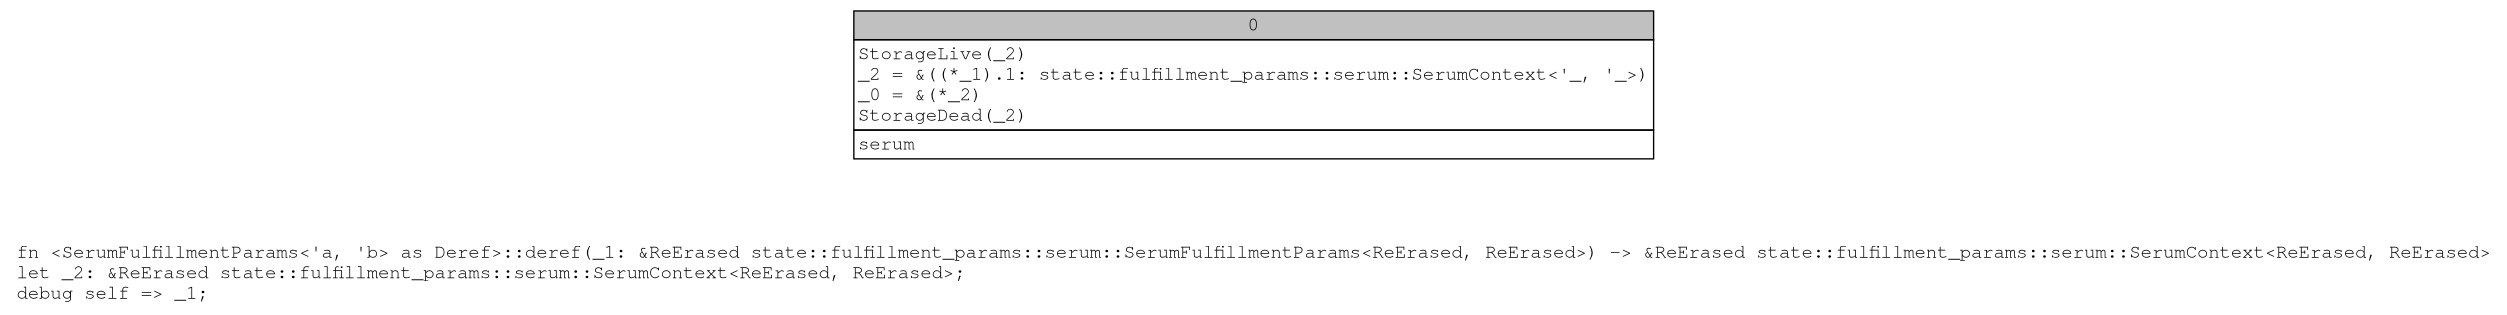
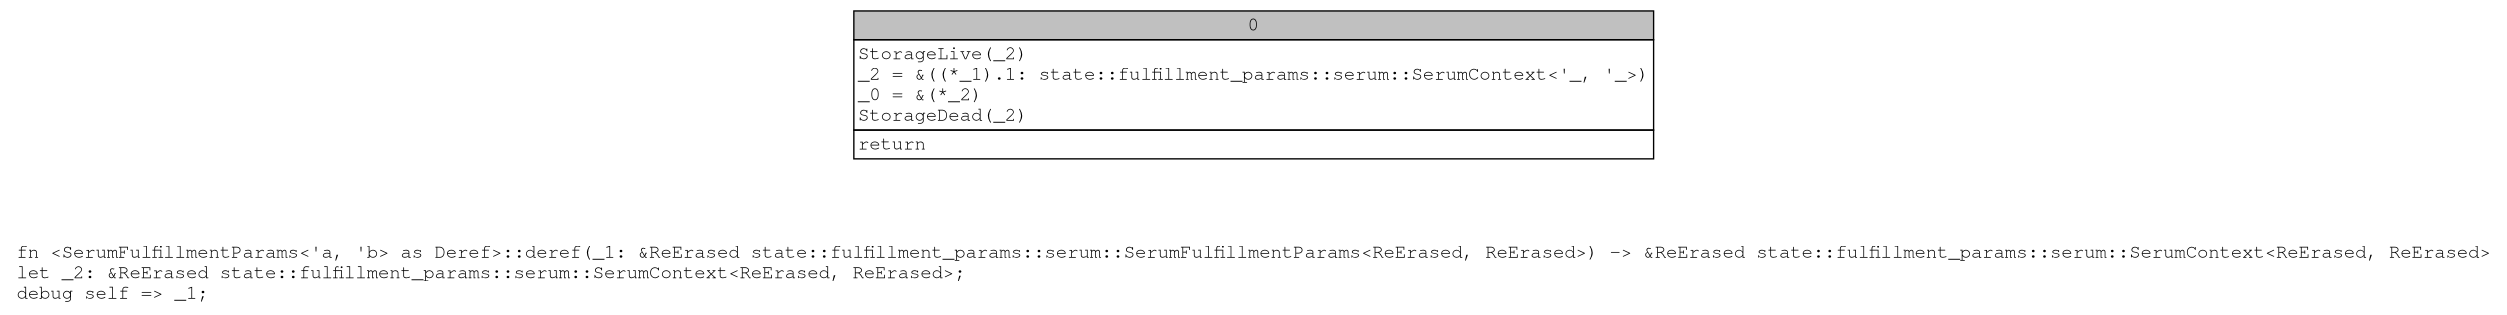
node "0": text "serum" -> "return"
